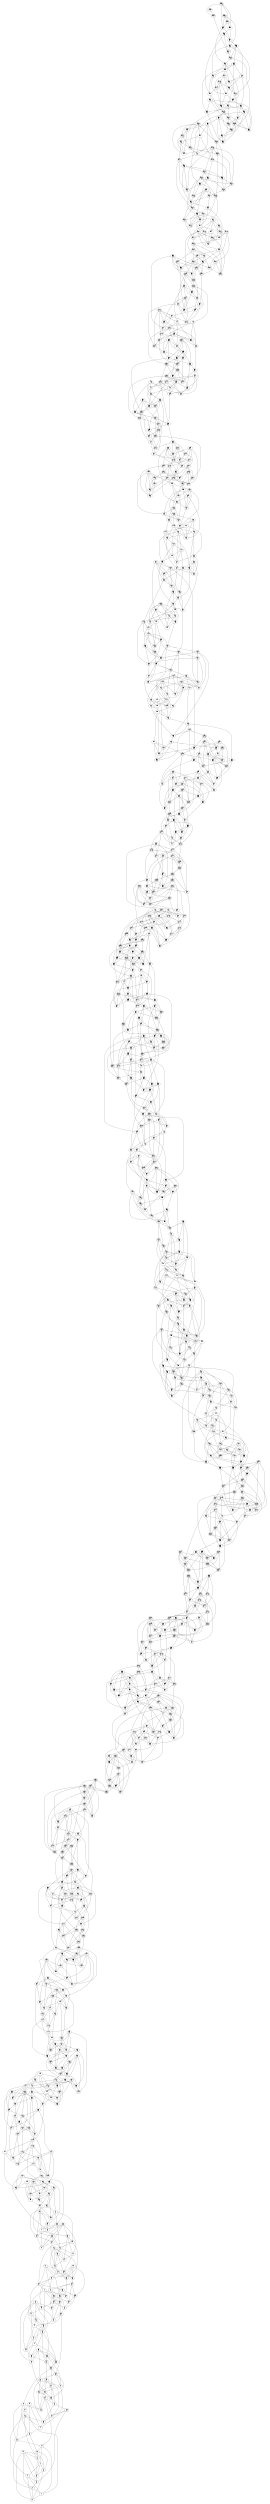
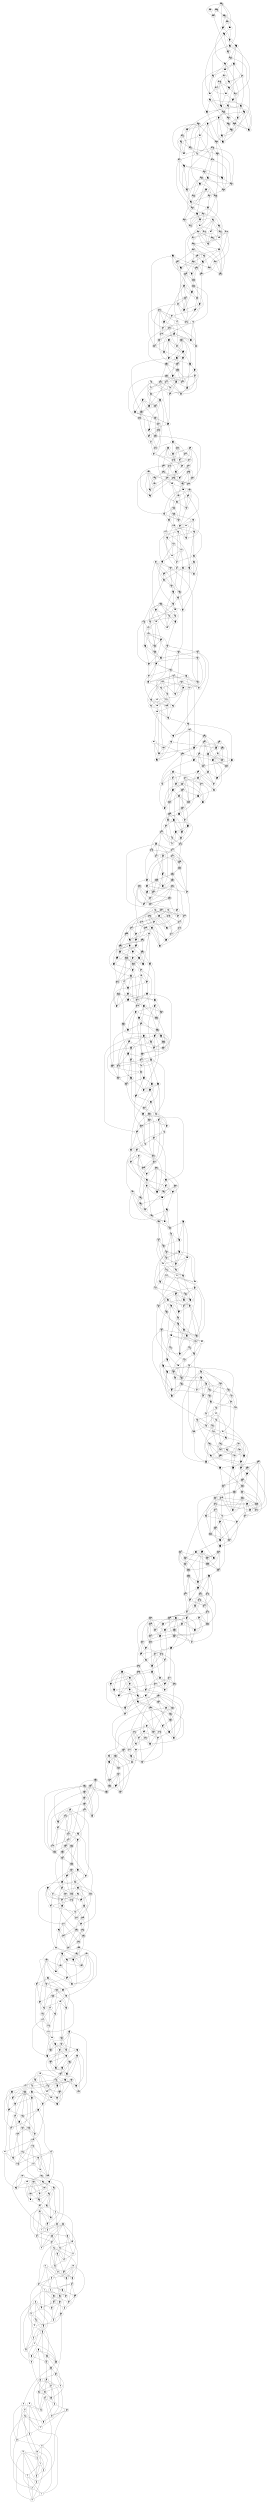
node "995": added
node "451": removed
